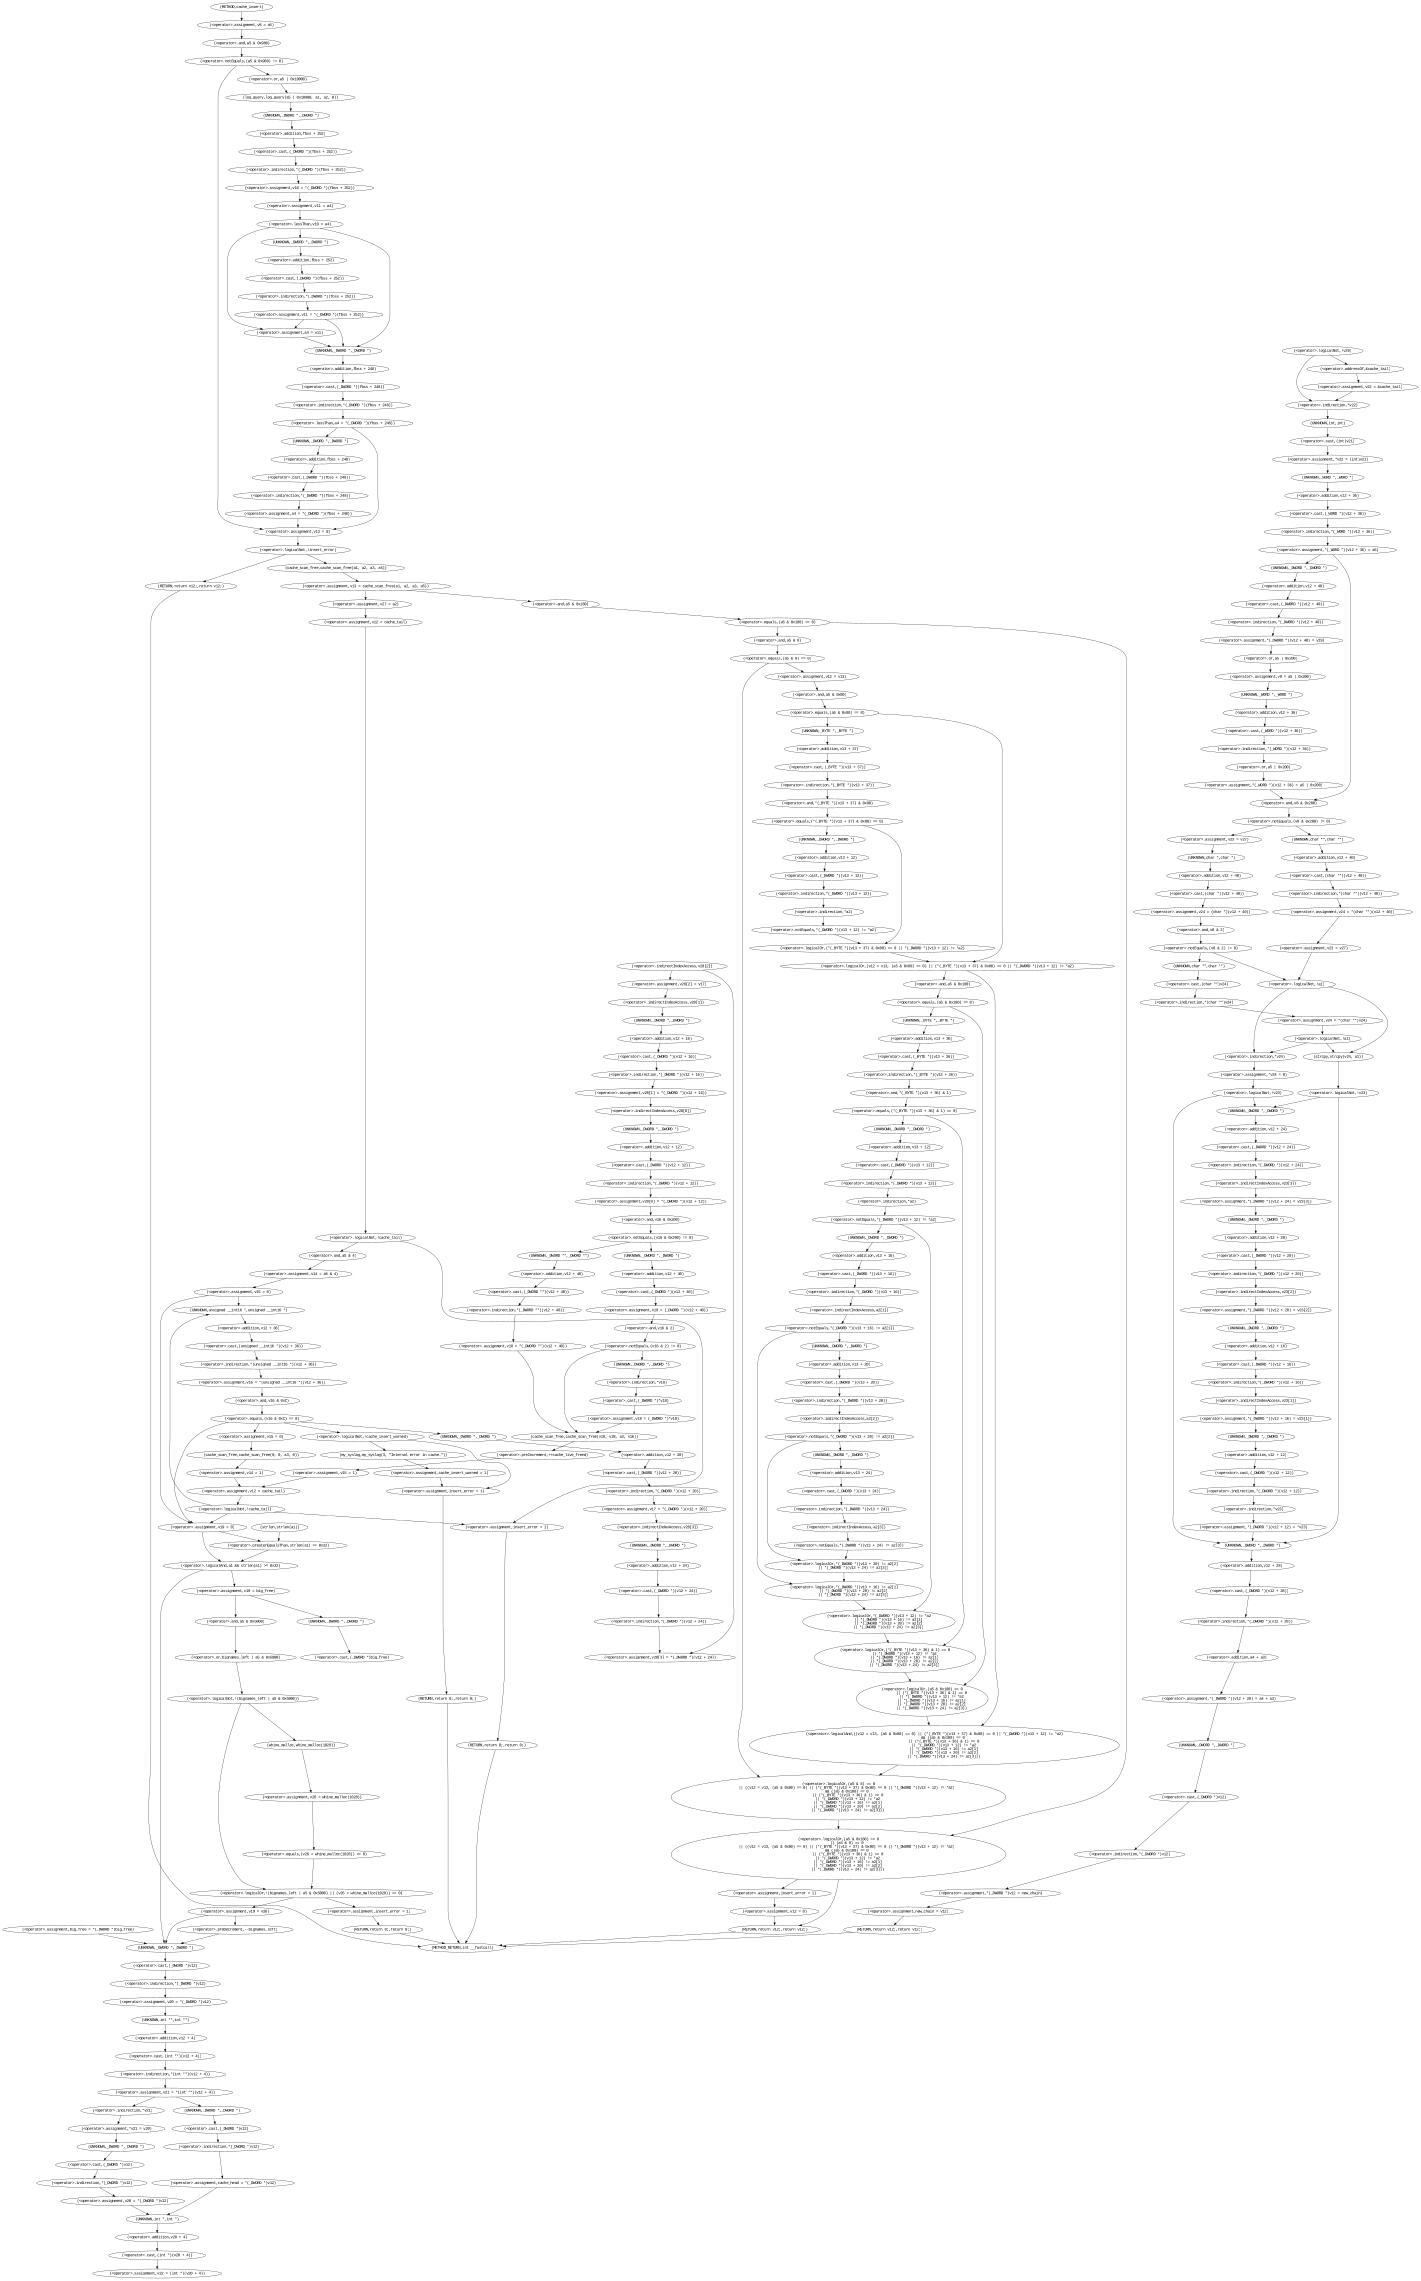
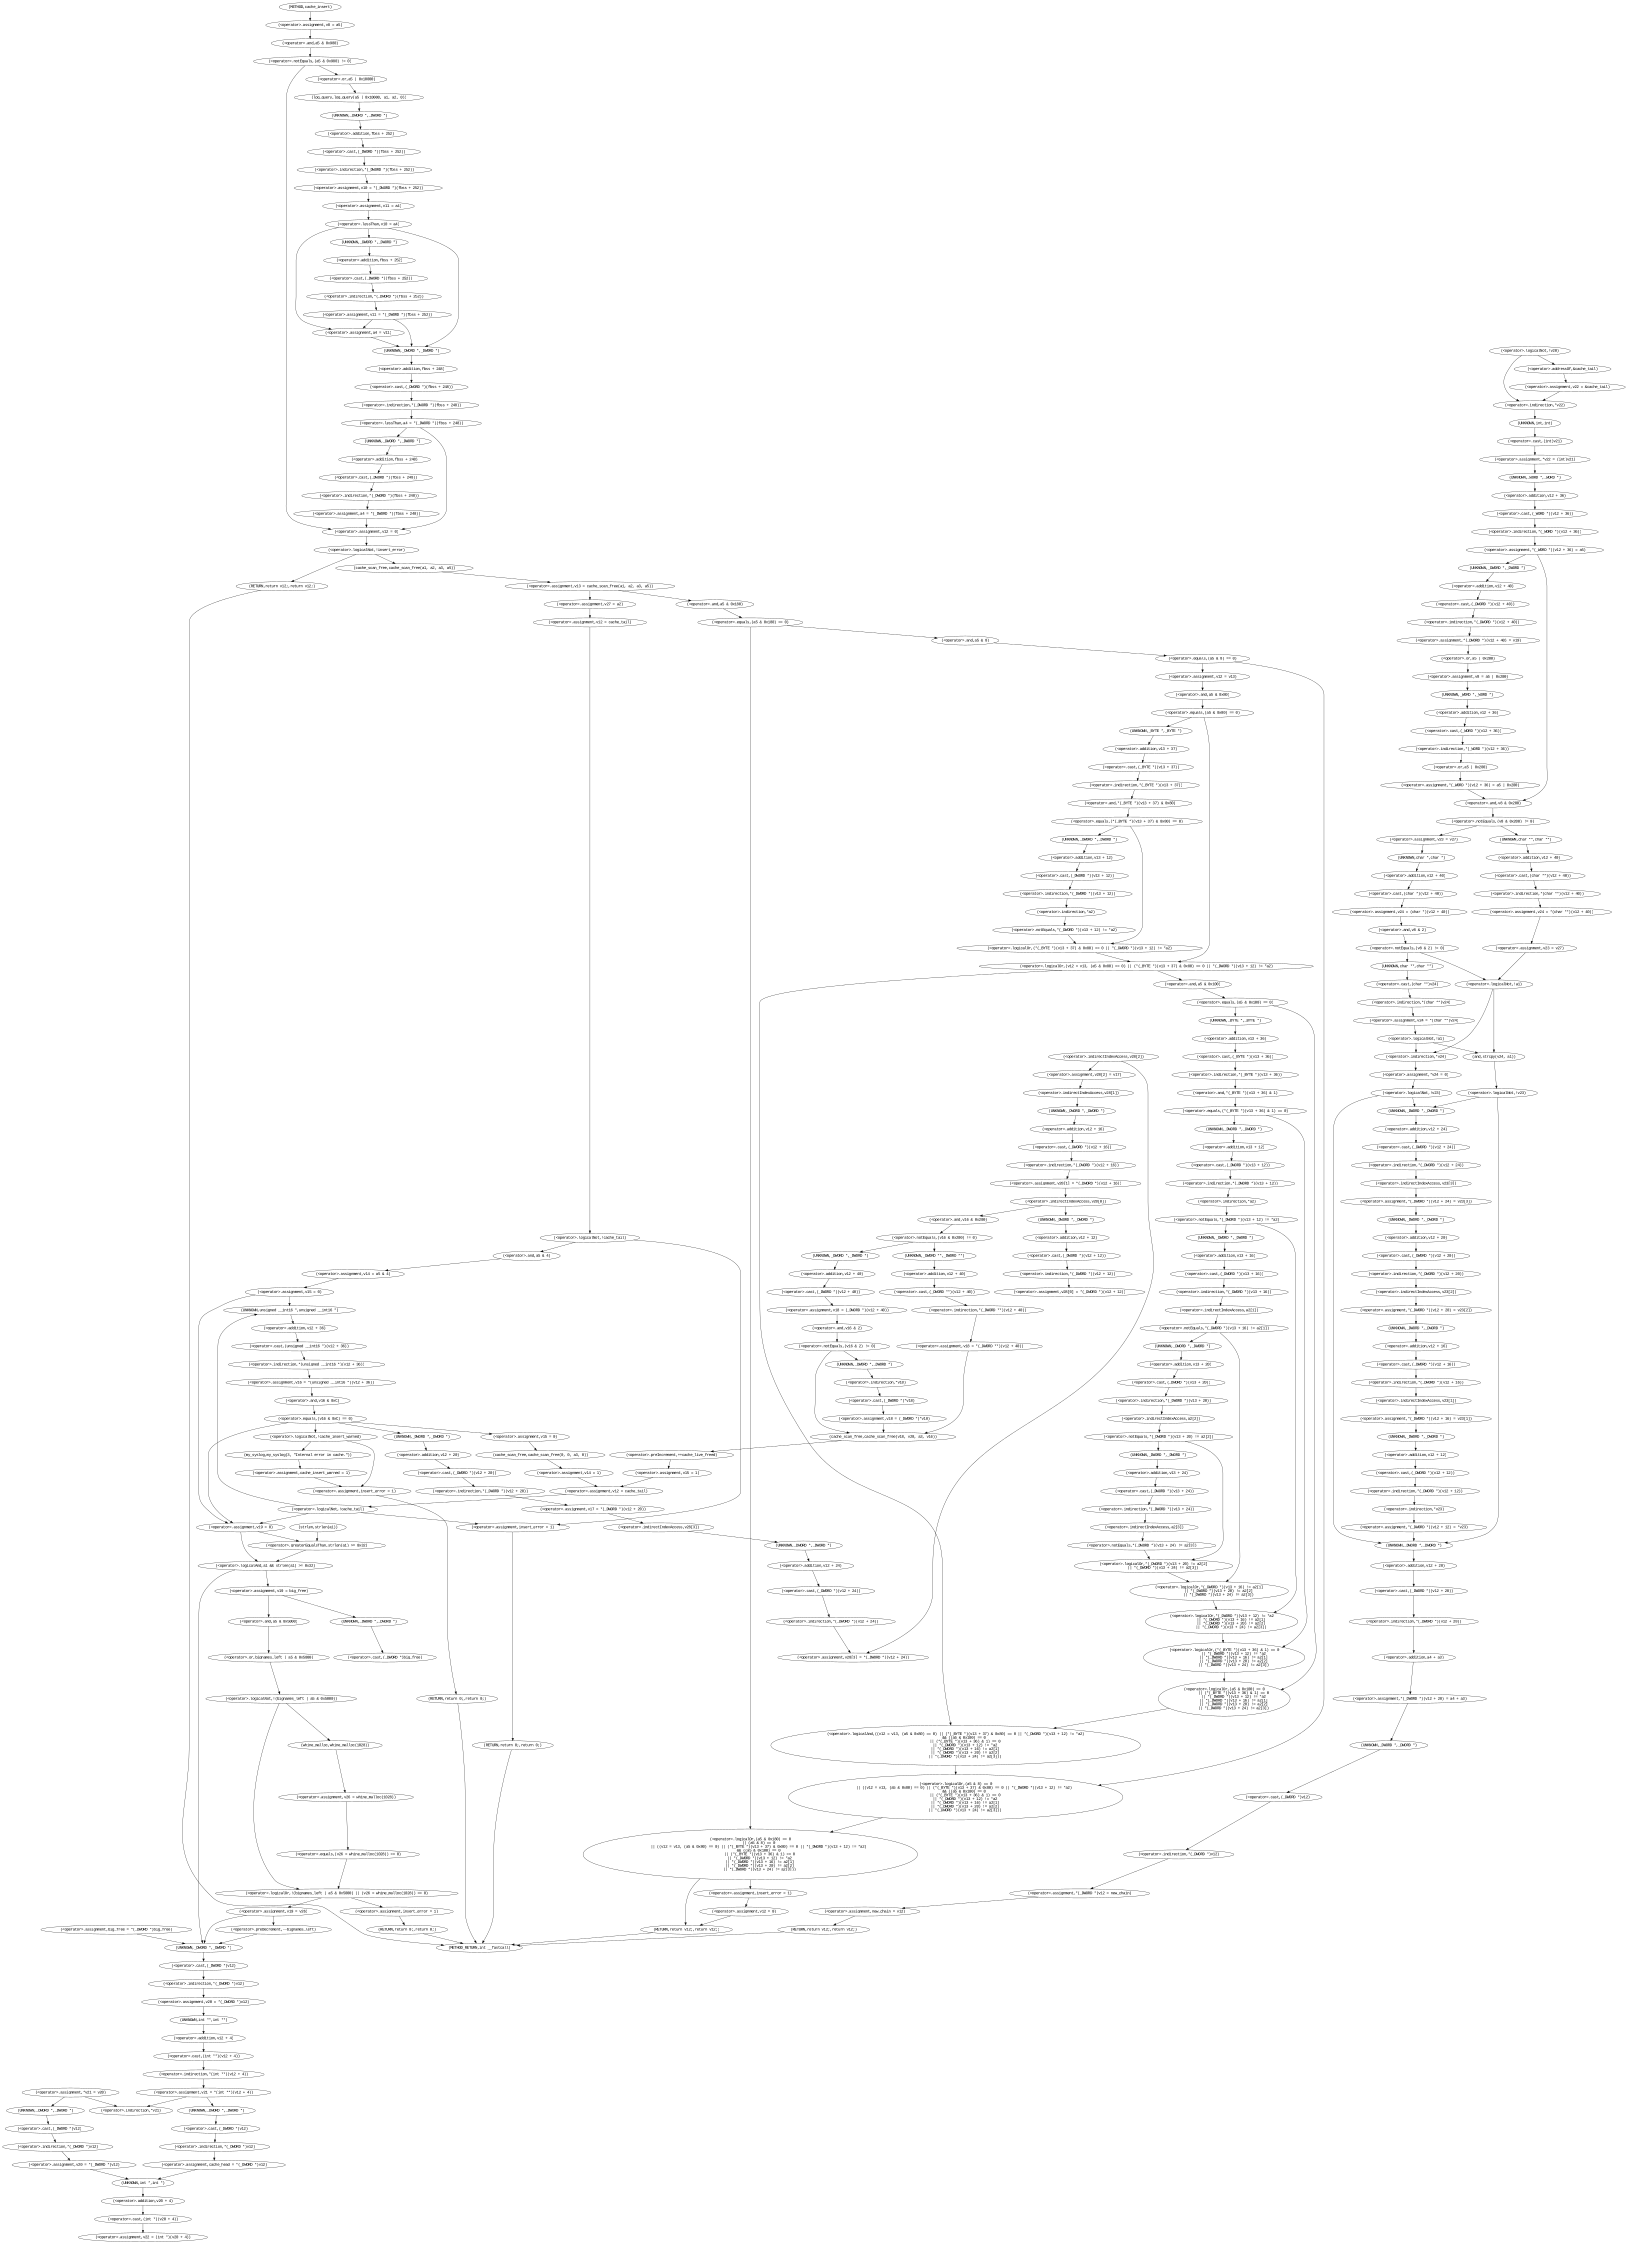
node "(strcpy,strcpy(v24, a1))": label "(strcpy,strcpy(v24, a1))" -> "(and,strcpy(v24, a1))"
edge "(<operator>.assignment,v28[0] = *(_DWORD *)(v12 + 12))" -> "(<operator>.and,v16 & 0x200)": now "(<operator>.indirectIndexAccess,v28[0])" -> "(<operator>.and,v16 & 0x200)"
edge "(<operator>.indirection,*v21)" -> "(<operator>.assignment,*v21 = v20)": reversed
